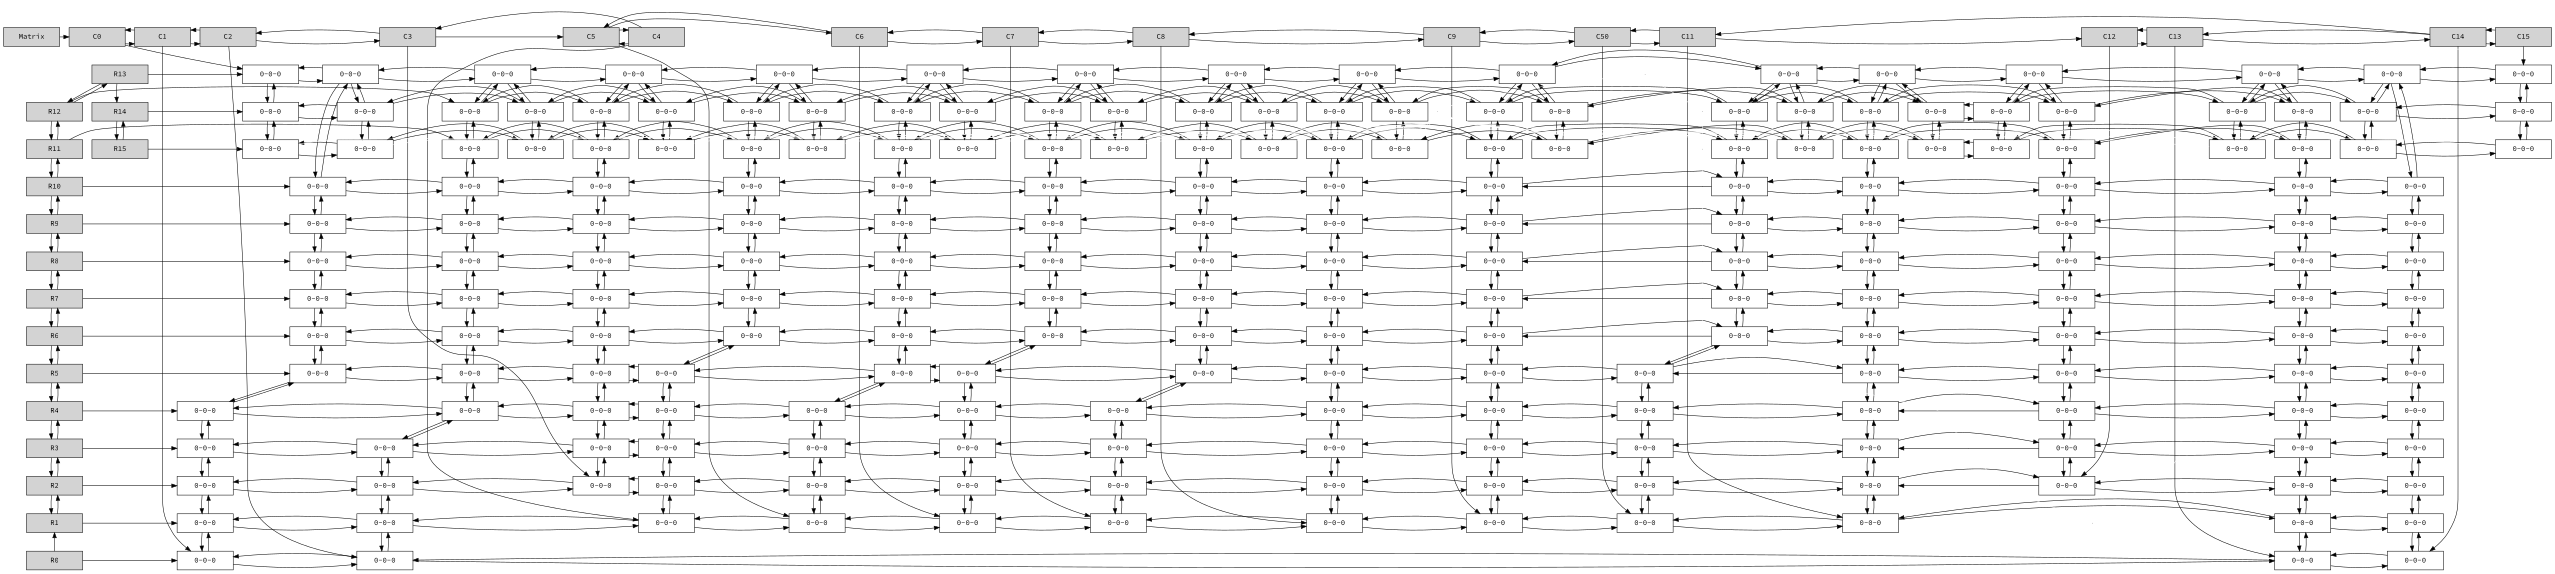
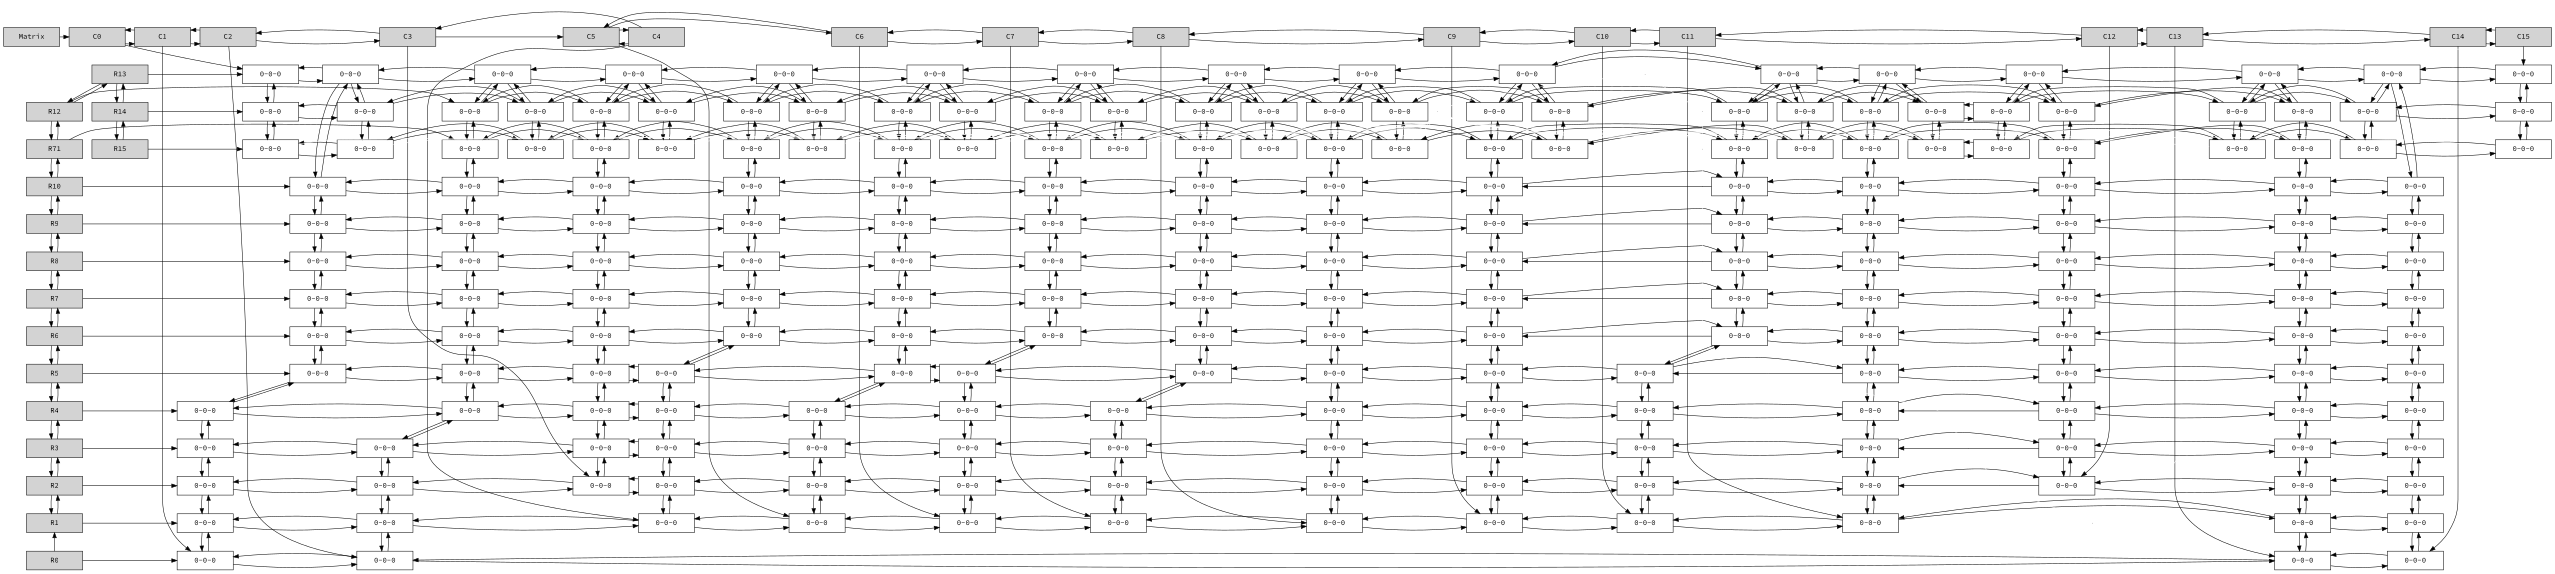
edge "C14" -> "C11": now "C12" -> "C11"
node "C50": label "C50" -> "C10"
edge "R14" -> "R13": added
node "R11": label "R11" -> "R71"
